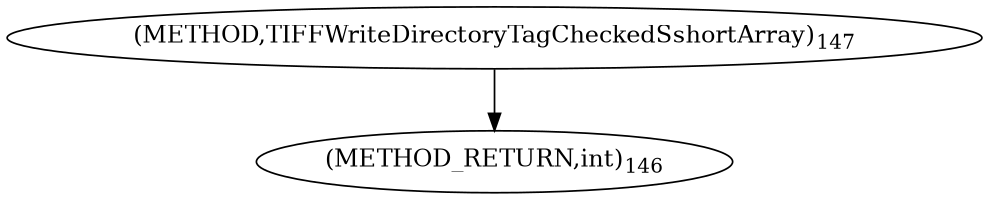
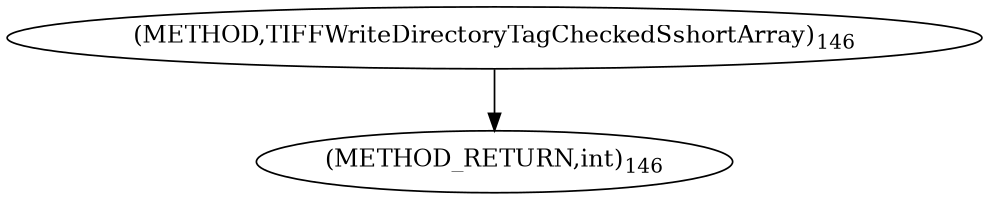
node "(METHOD,TIFFWriteDirectoryTagCheckedSshortArray)": text "147" -> "146"
